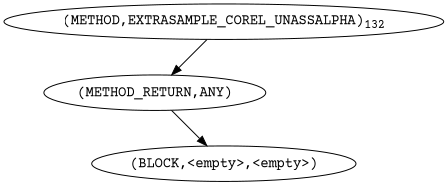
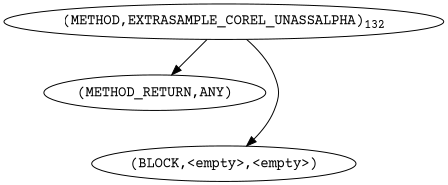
edge "(METHOD_RETURN,ANY)" -> "(BLOCK,<empty>,<empty>)": now "(METHOD,EXTRASAMPLE_COREL_UNASSALPHA)" -> "(BLOCK,<empty>,<empty>)"
